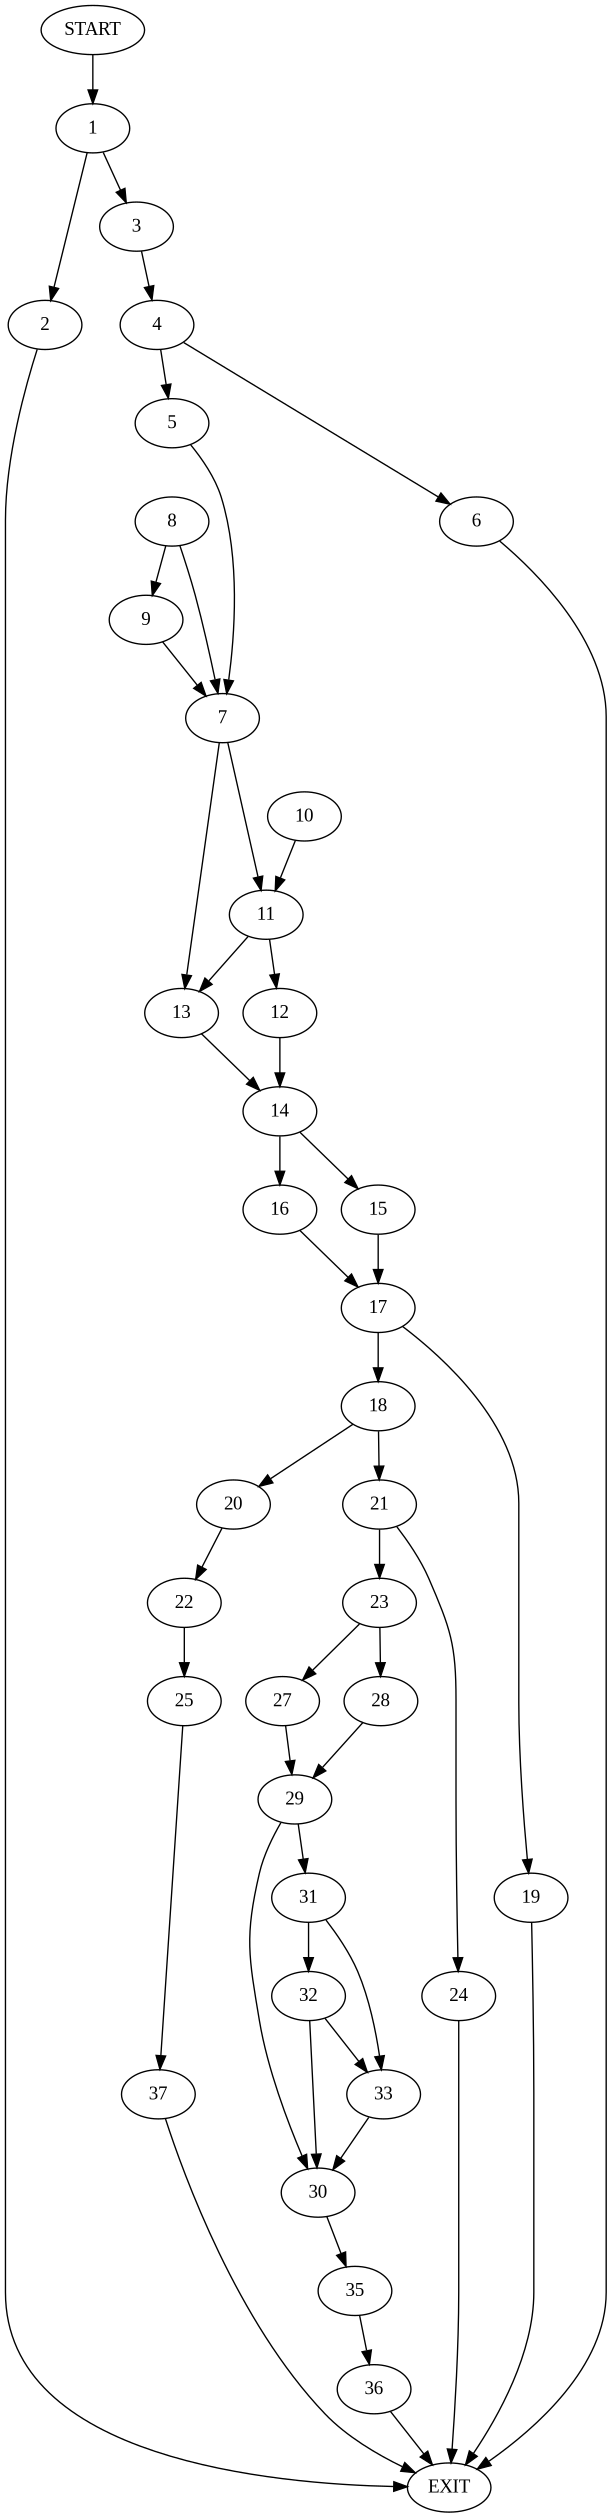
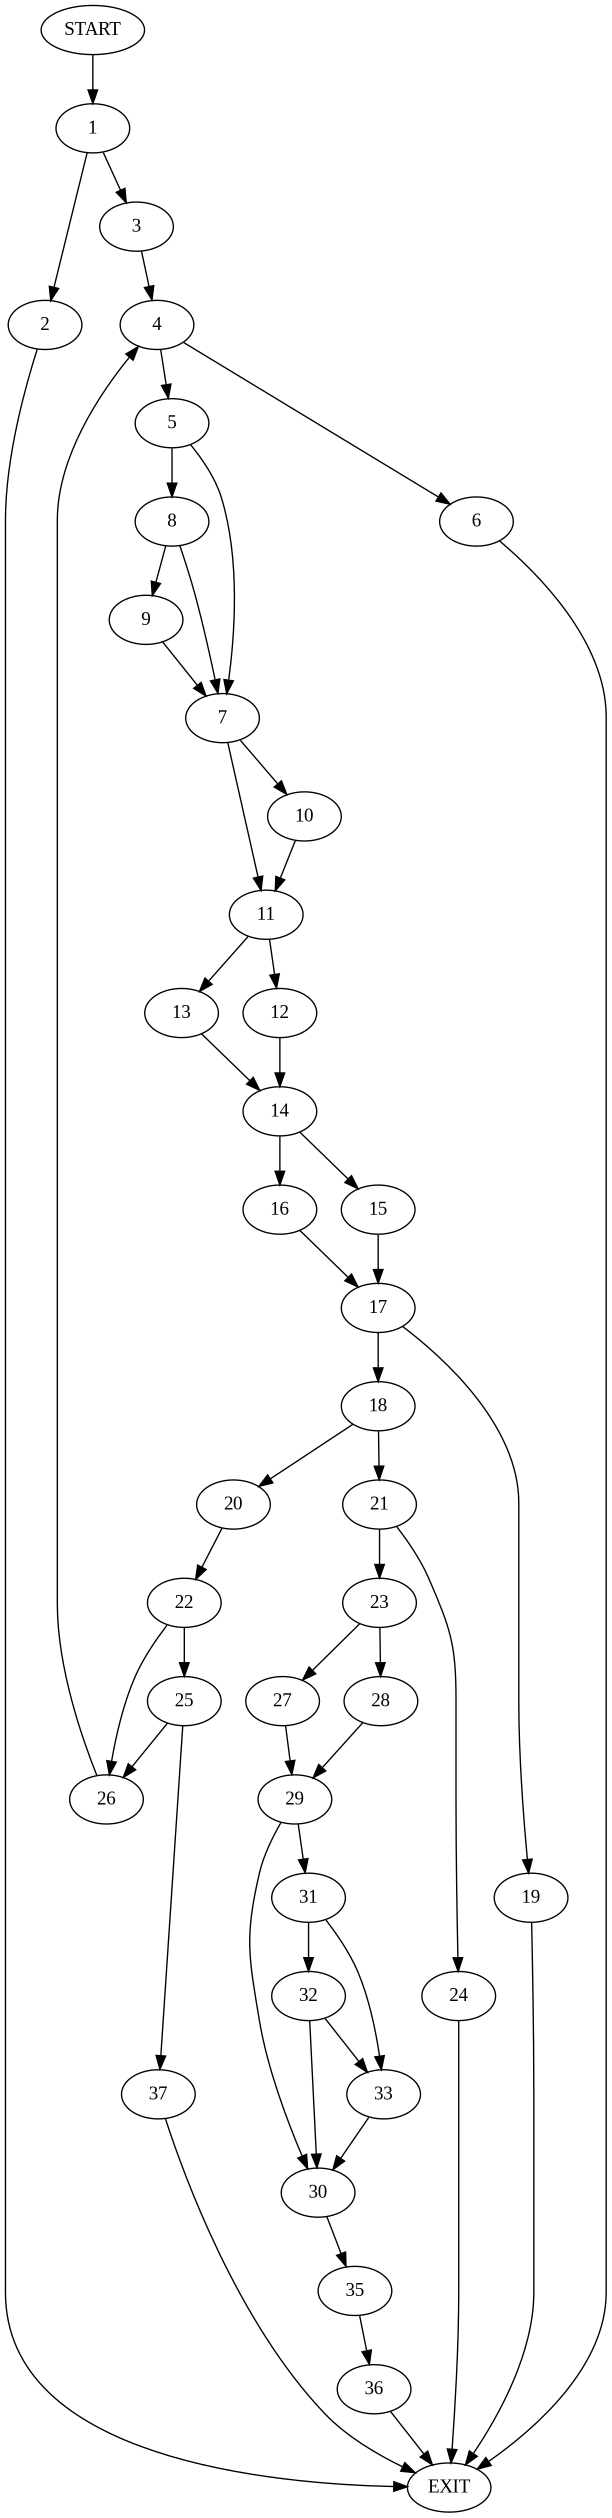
edge "5" -> "8": added
edge "7" -> "13": now "7" -> "10"
node "26": added
